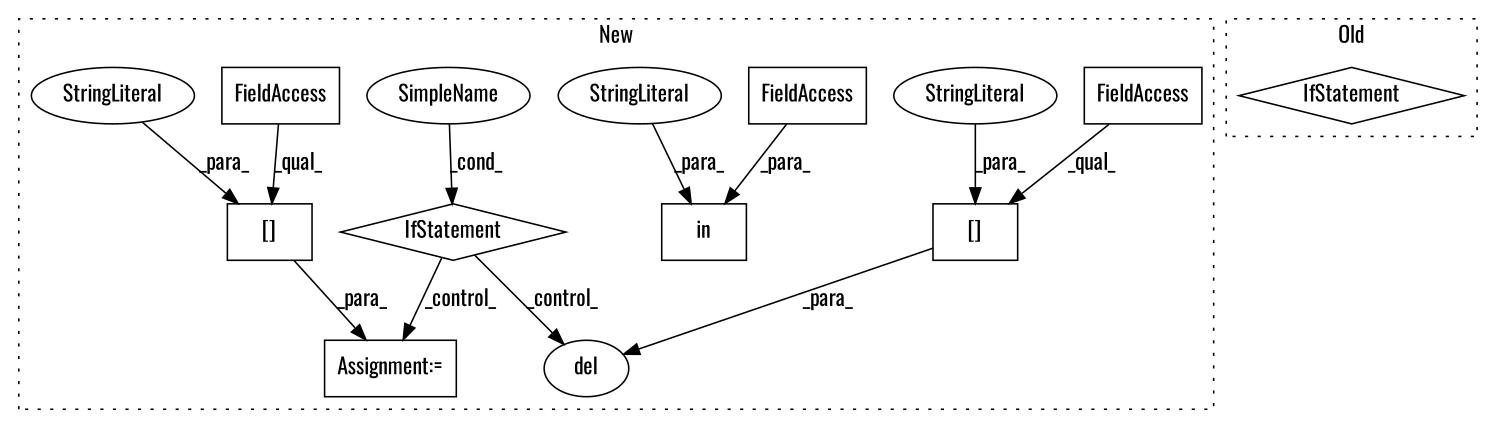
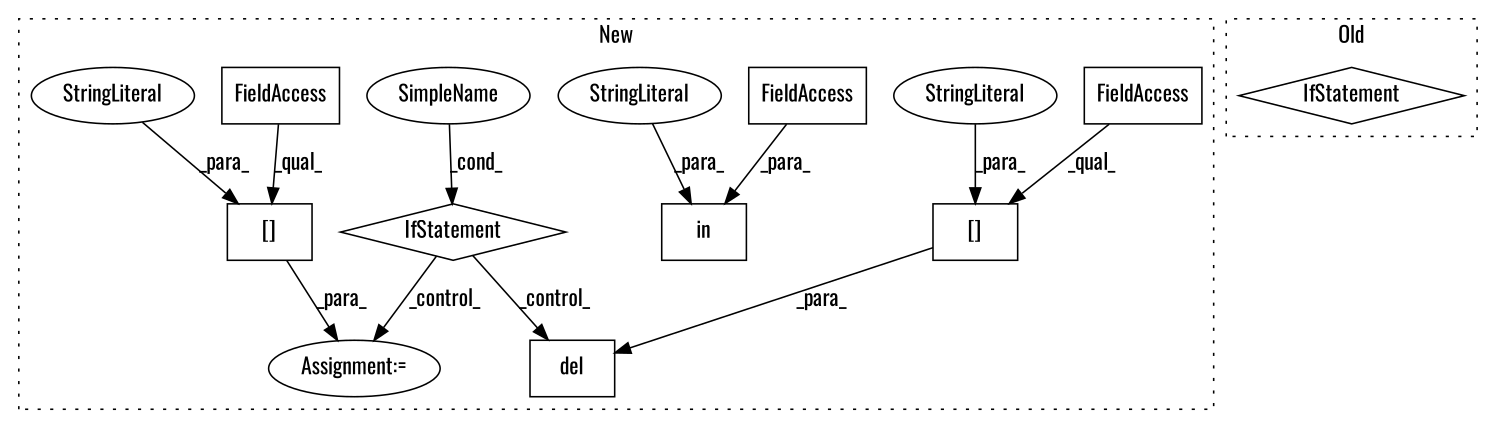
node "Assignment:=": shape box -> ellipse
node "del": shape ellipse -> box
